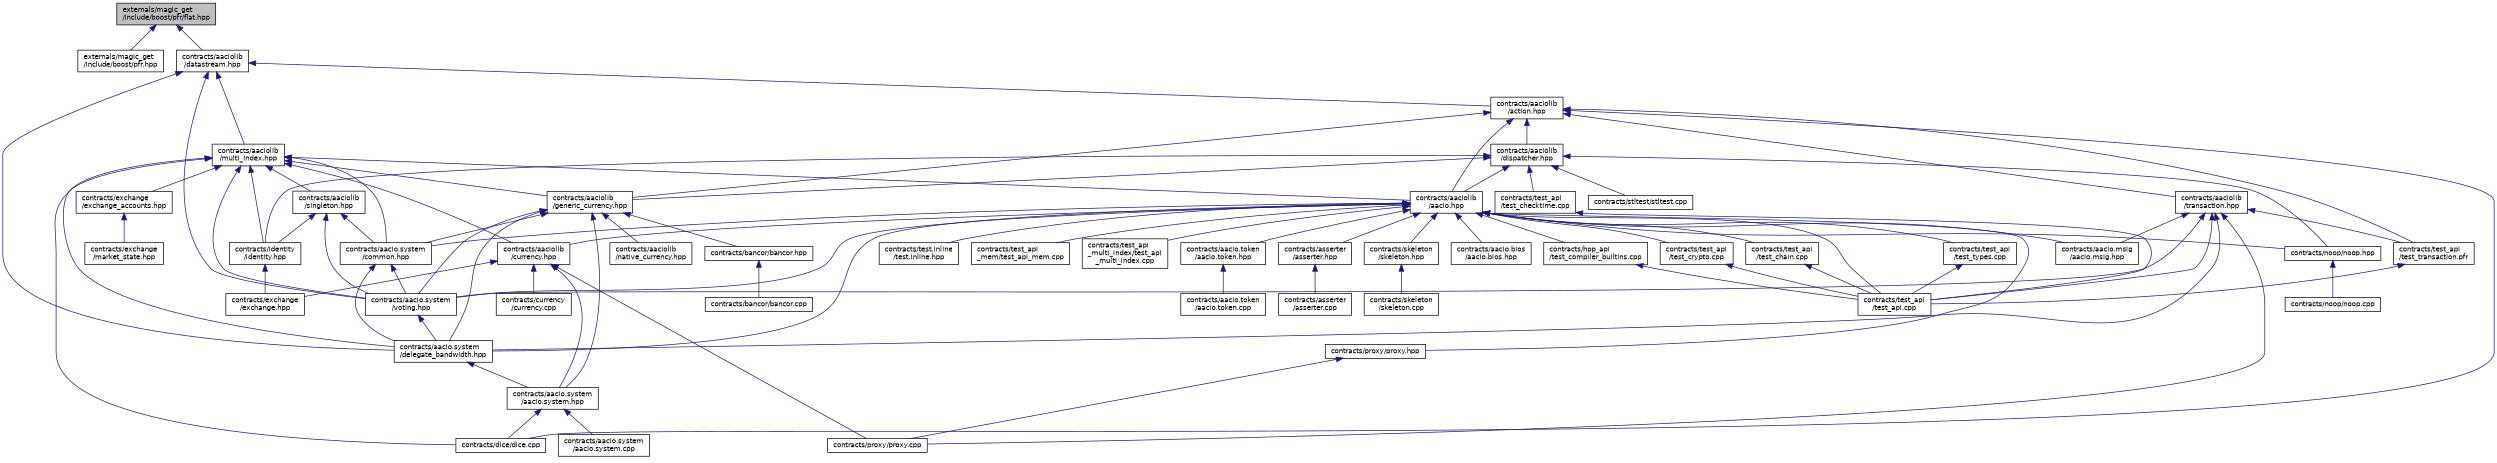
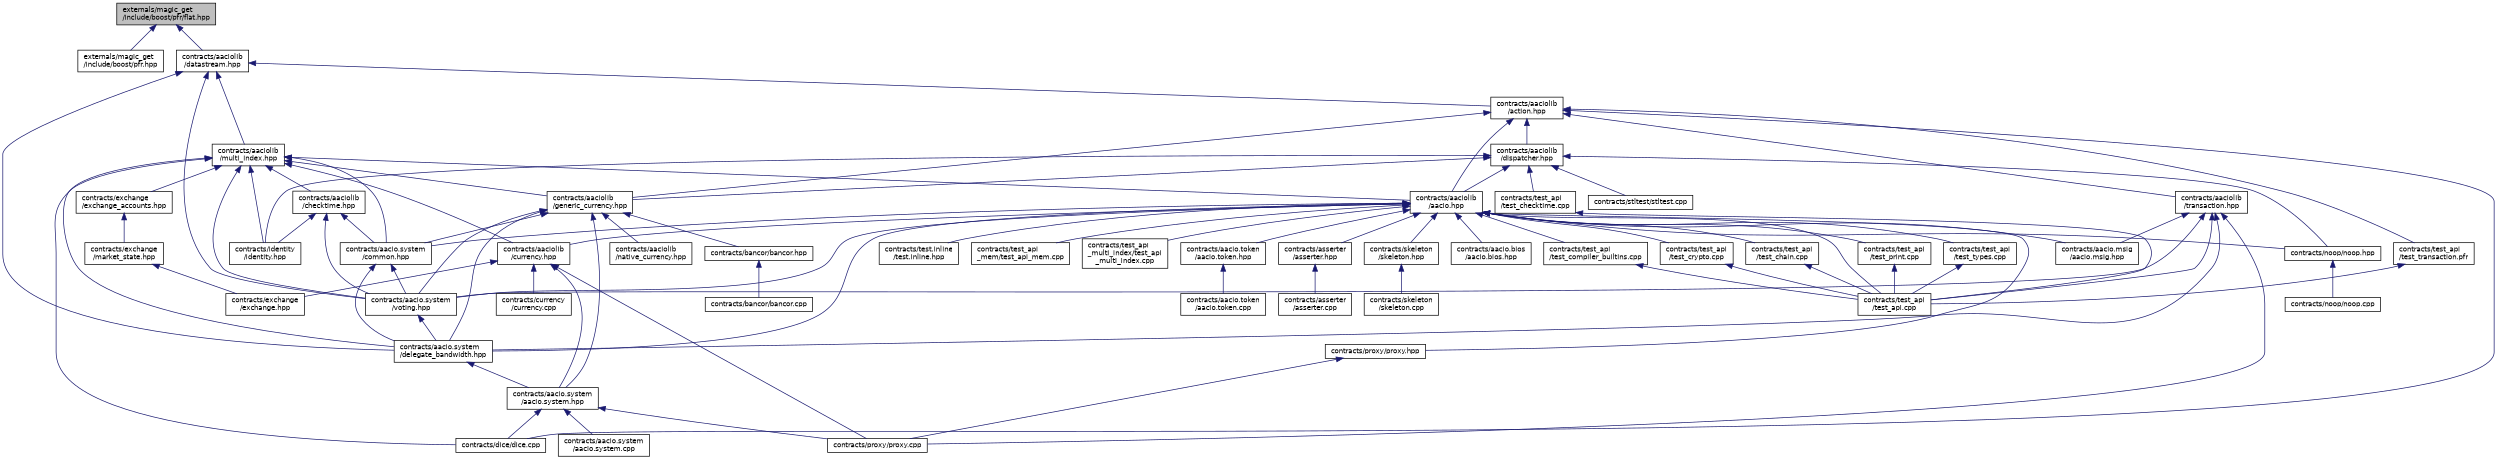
node "contracts/aaciolib /singleton.hpp": label "contracts/aaciolib /singleton.hpp" -> "contracts/aaciolib /checktime.hpp"
edge "contracts/test_api /test_transaction.pfr" -> "contracts/aaciolib /transaction.hpp": removed
node "contracts/hpp_api /test_compiler_builtins.cpp": label "contracts/hpp_api /test_compiler_builtins.cpp" -> "contracts/test_api /test_compiler_builtins.cpp"
node "contracts/test_api /test_print.cpp": added
edge "contracts/exchange /exchange.hpp" -> "contracts/identity /identity.hpp": now "contracts/exchange /exchange.hpp" -> "contracts/exchange /market_state.hpp"
edge "contracts/proxy/proxy.cpp" -> "contracts/aacio.system /aacio.system.hpp": added
